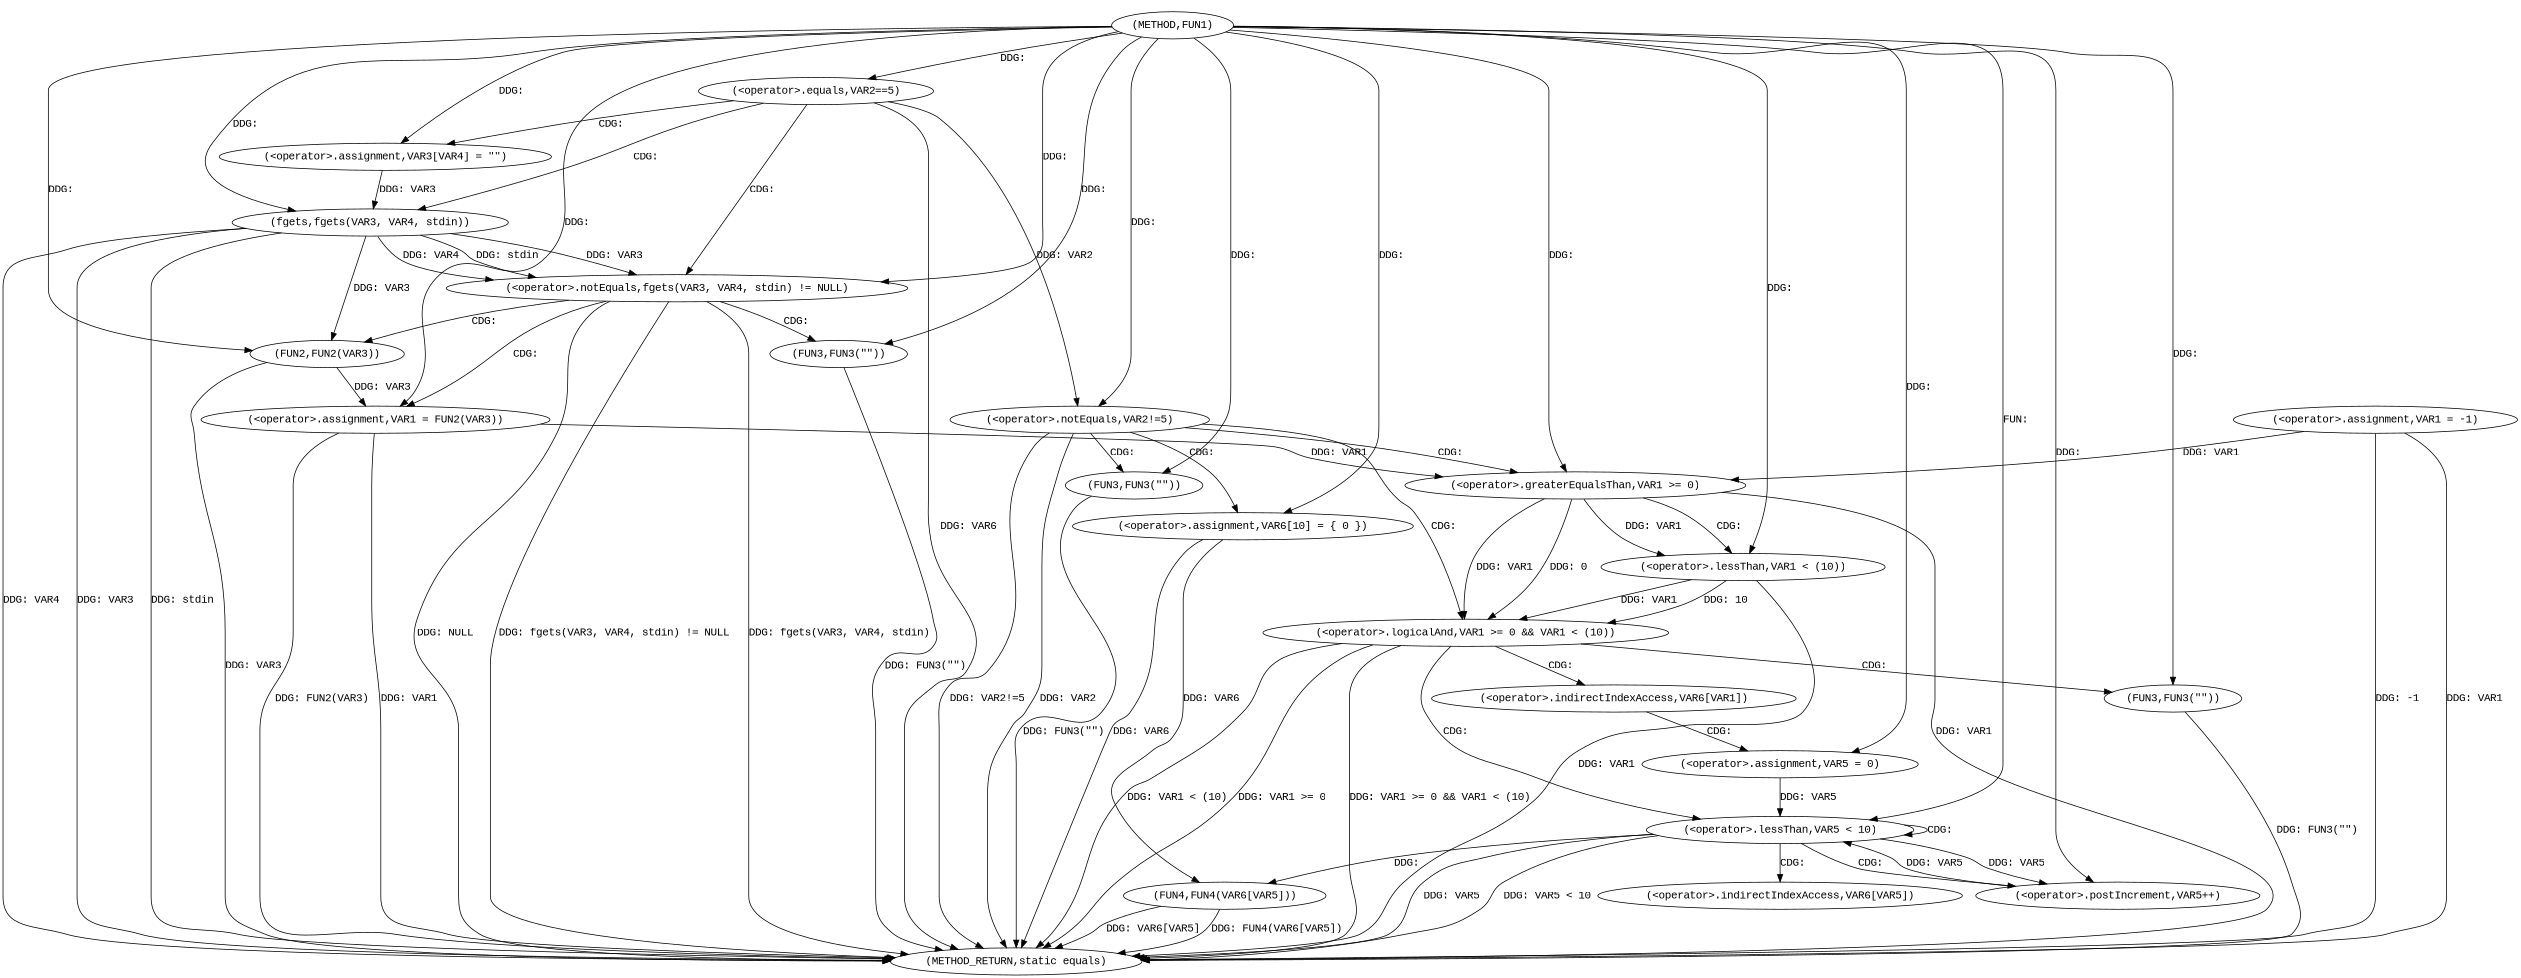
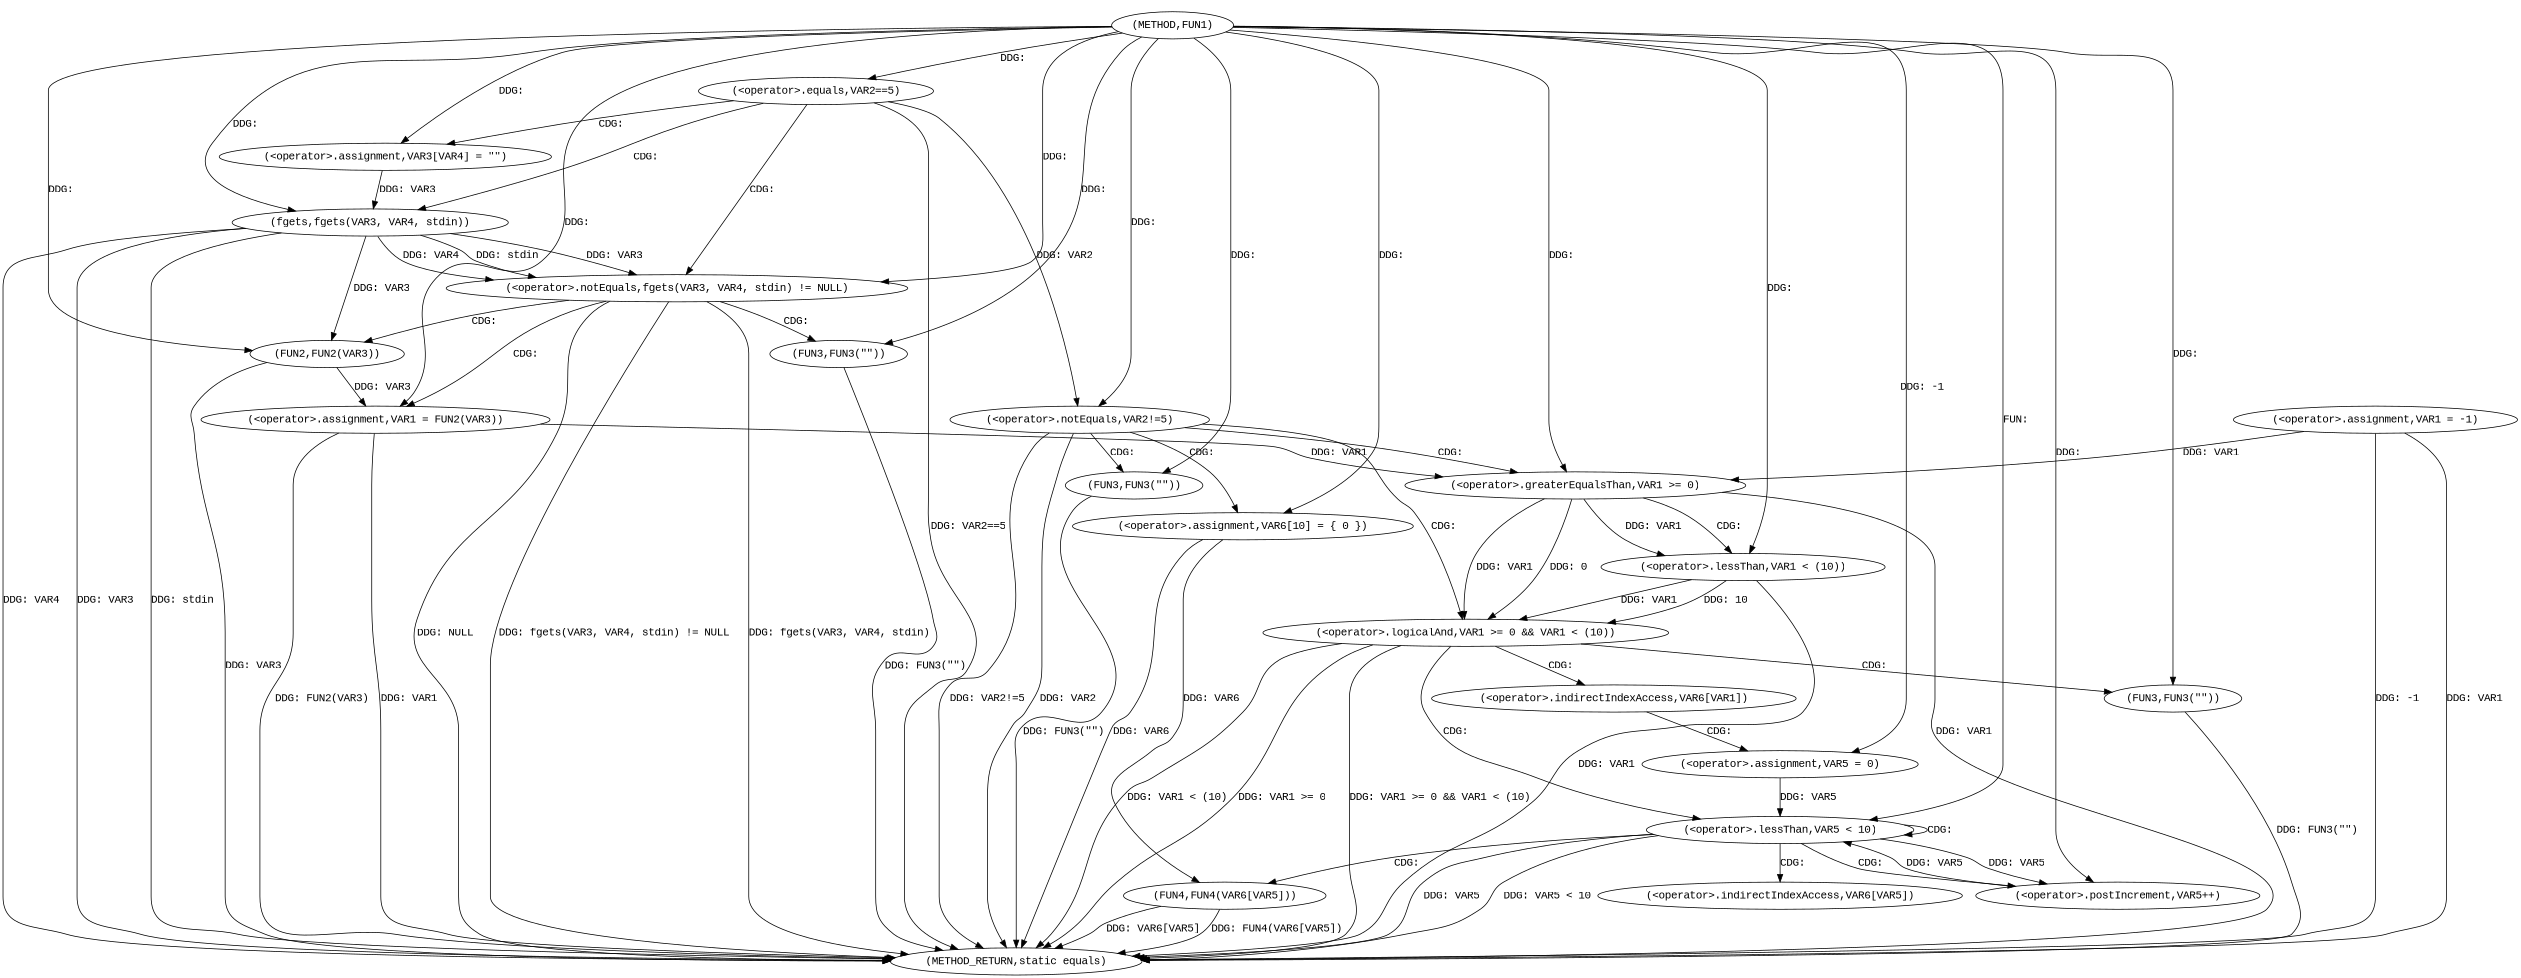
edge "(METHOD,FUN1)" -> "(<operator>.assignment,VAR5 = 0)": label "DDG: " -> "DDG: -1"
edge "(<operator>.equals,VAR2==5)" -> "(METHOD_RETURN,static equals)": label "DDG: VAR6" -> "DDG: VAR2==5"
edge "(<operator>.lessThan,VAR5 < 10)" -> "(FUN4,FUN4(VAR6[VAR5]))": label "DDG: " -> "CDG: "
